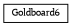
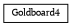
node "Goldboard6": label "Goldboard6" -> "Goldboard4"
